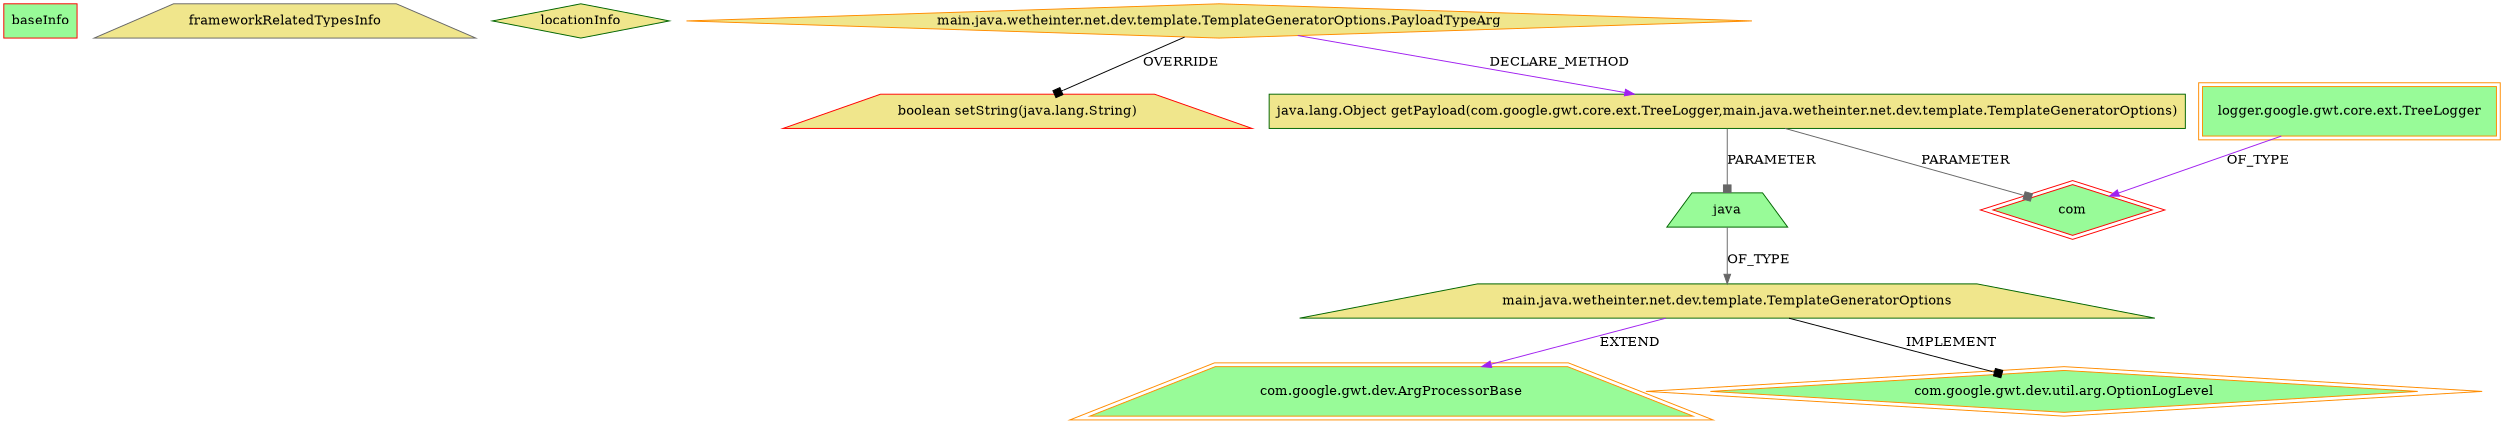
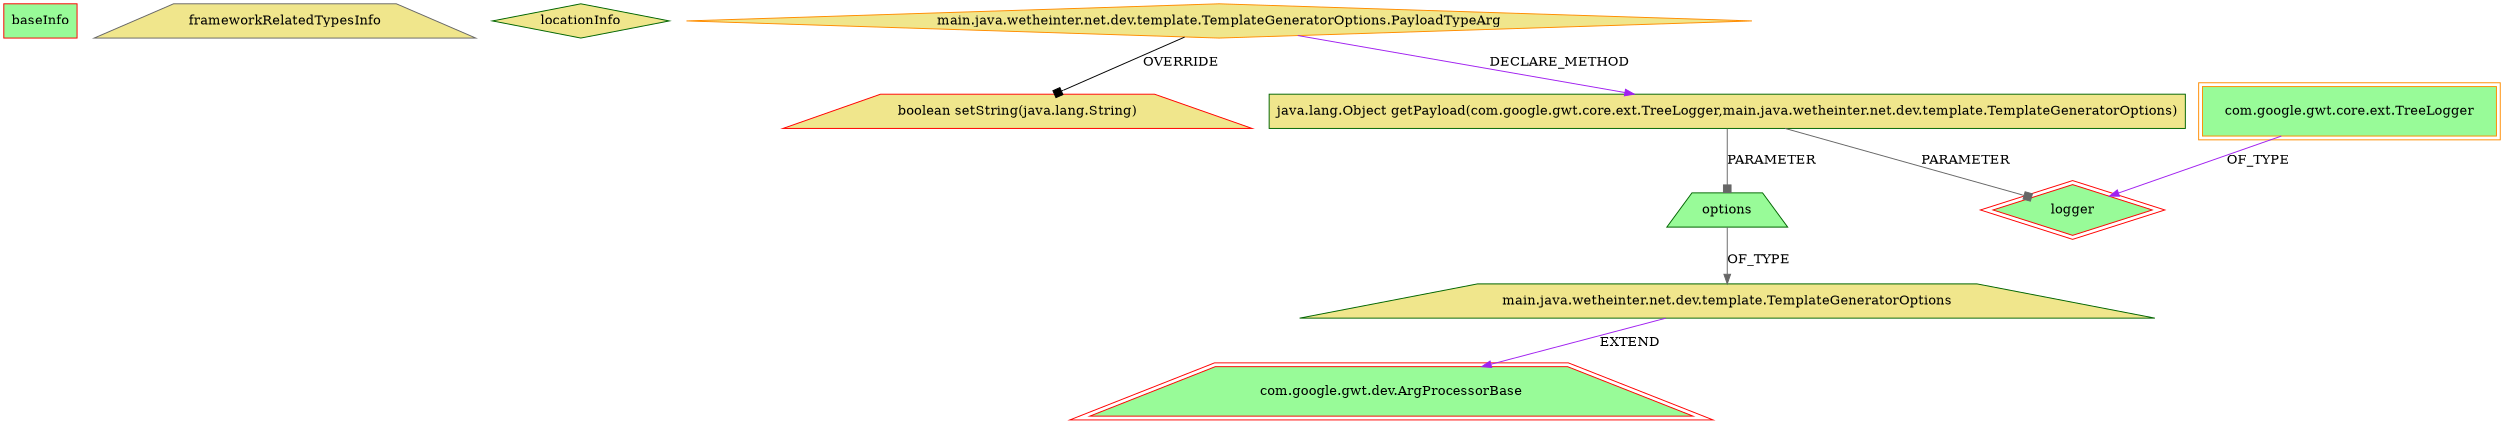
node "logger.google.gwt.core.ext.TreeLogger": label "logger.google.gwt.core.ext.TreeLogger" -> "com.google.gwt.core.ext.TreeLogger"
node "java": label "java" -> "options"
node "com": label "com" -> "logger"
node "com.google.gwt.dev.ArgProcessorBase": color darkorange -> red
node "com.google.gwt.dev.util.arg.OptionLogLevel": removed
